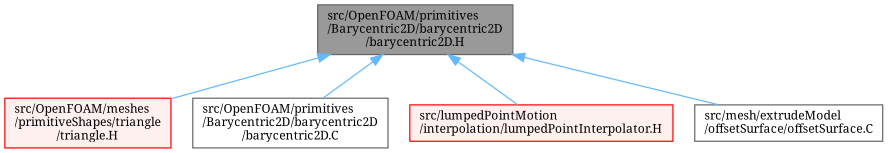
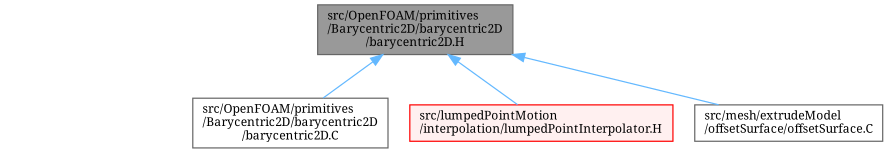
node "src/OpenFOAM/meshes /primitiveShapes/triangle /triangle.H": removed
